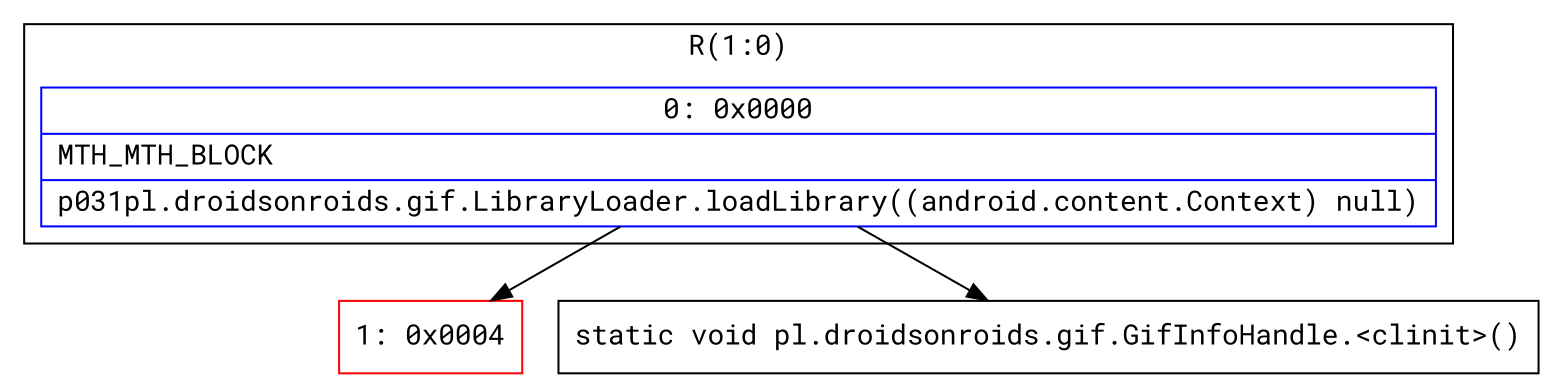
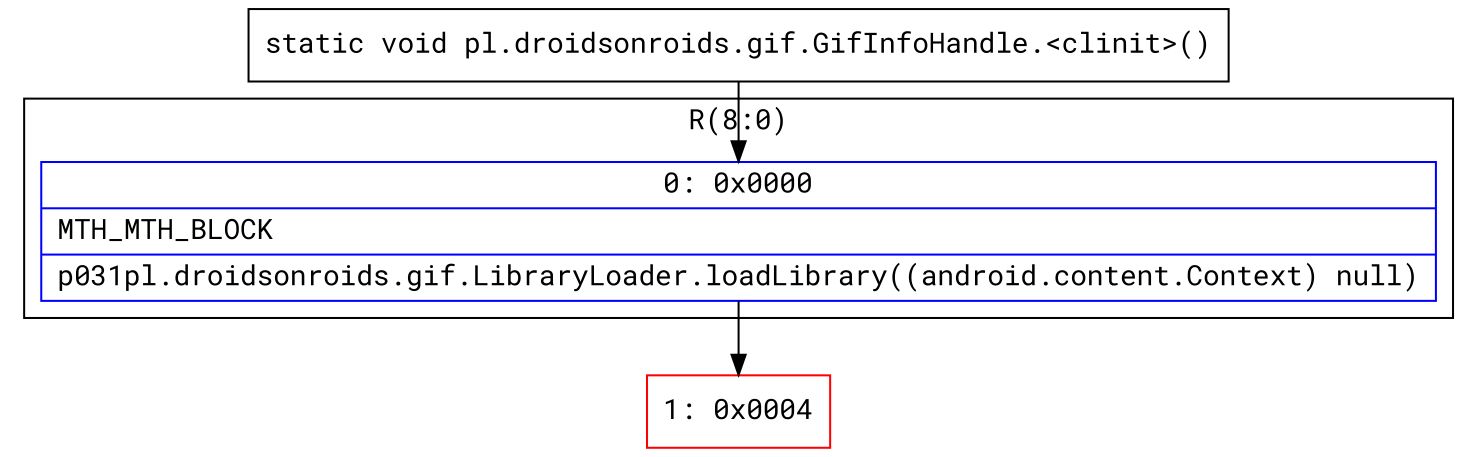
cluster "R(1:0)": label "R(1:0)" -> "R(8:0)"
edge "0: 0x0000" -> "static void pl.droidsonroids.gif.GifInfoHandle.<clinit>()": reversed
